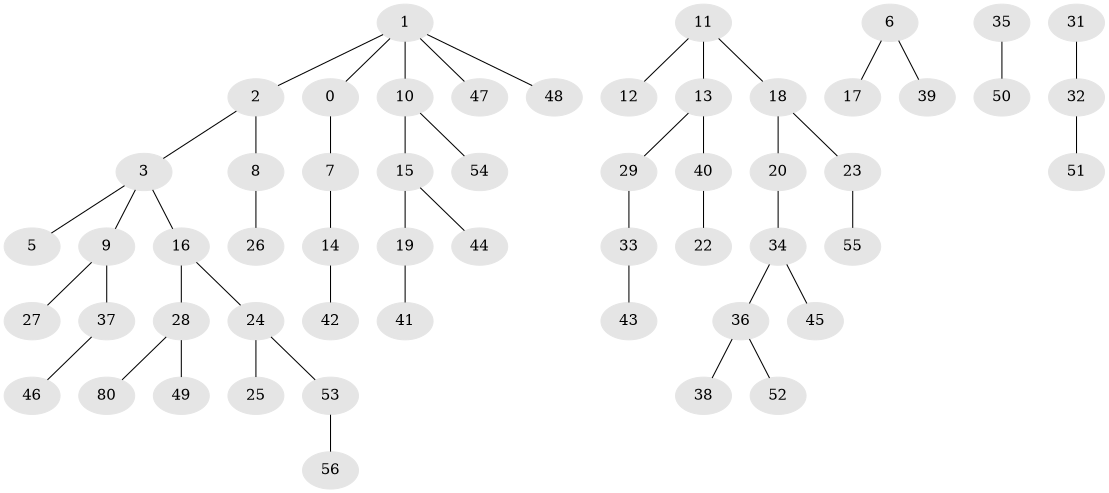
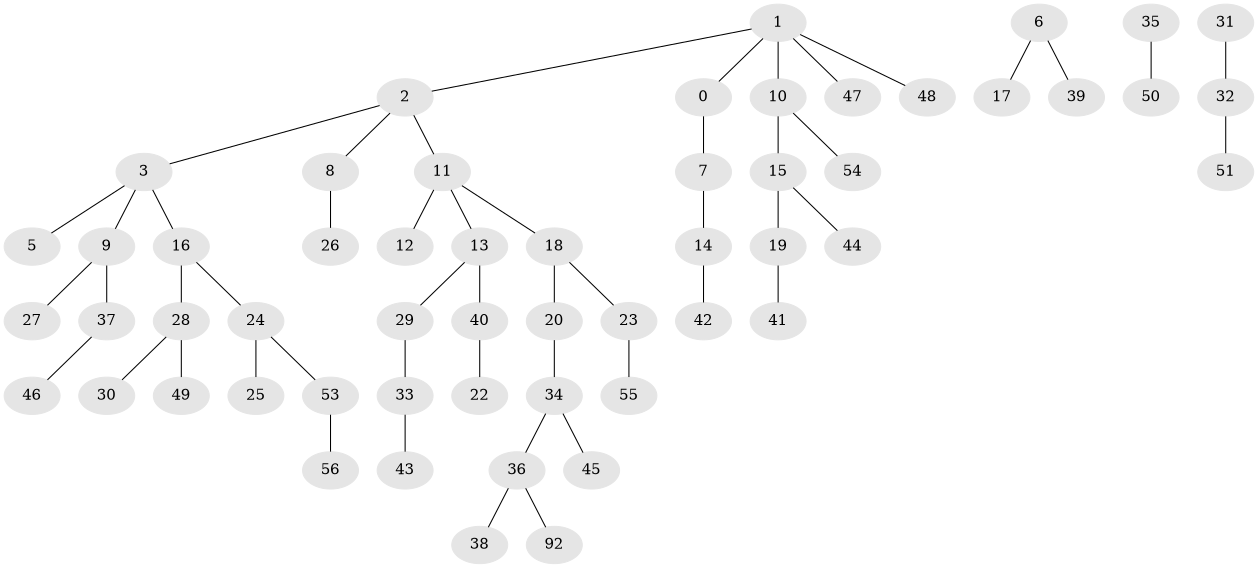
edge "2" -- "11": added
node "80": label "80" -> "30"
node "52": label "52" -> "92"
